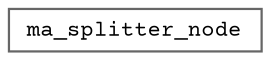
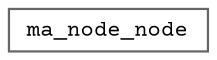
node "ma_splitter_node": label "ma_splitter_node" -> "ma_node_node"
